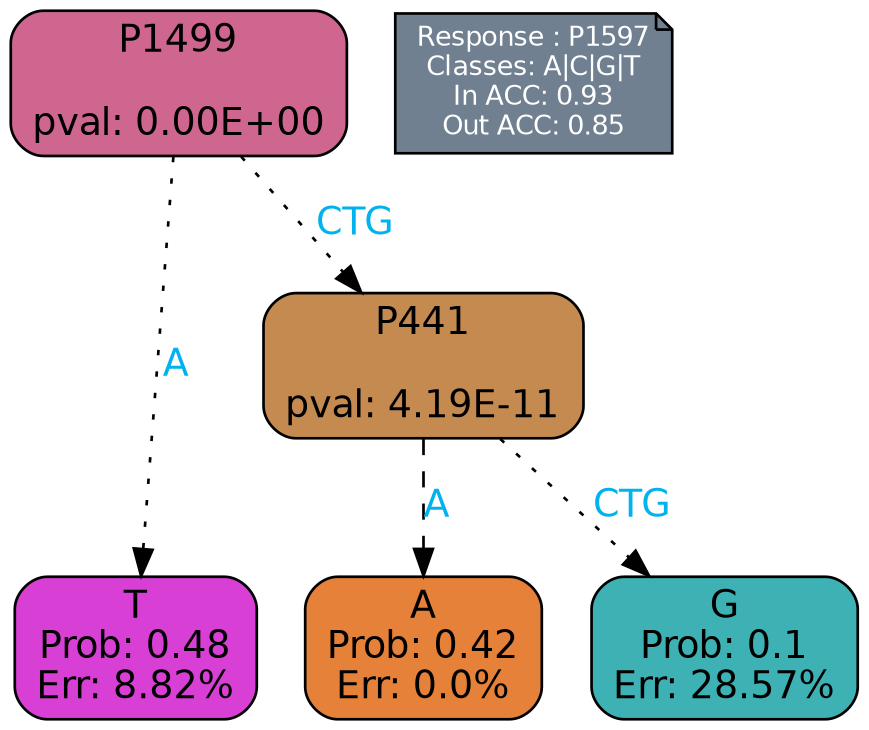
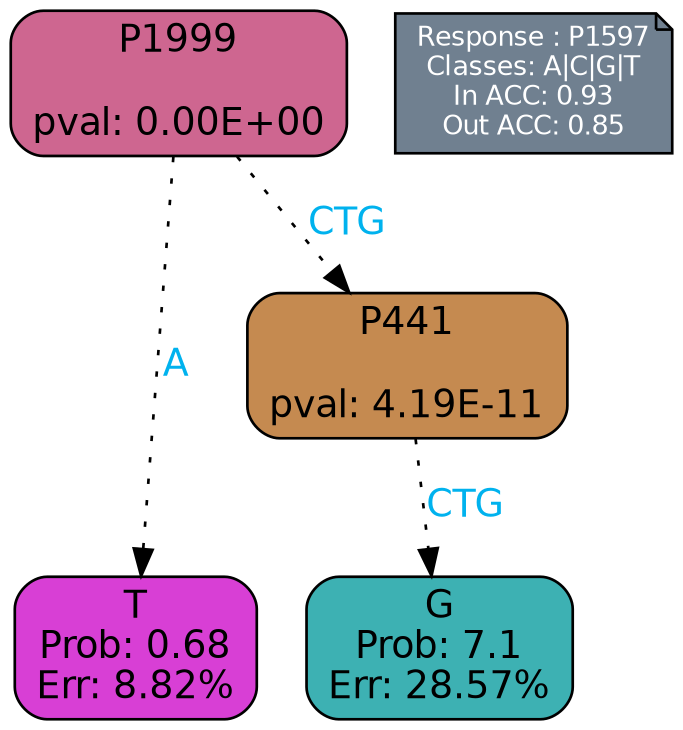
node "P1499 pval: 0.00E+00": label "P1499 pval: 0.00E+00" -> "P1999 pval: 0.00E+00"
node "T Prob: 0.48 Err: 8.82%": label "T Prob: 0.48 Err: 8.82%" -> "T Prob: 0.68 Err: 8.82%"
node "A Prob: 0.42 Err: 0.0%": removed
node "G Prob: 0.1 Err: 28.57%": label "G Prob: 0.1 Err: 28.57%" -> "G Prob: 7.1 Err: 28.57%"
